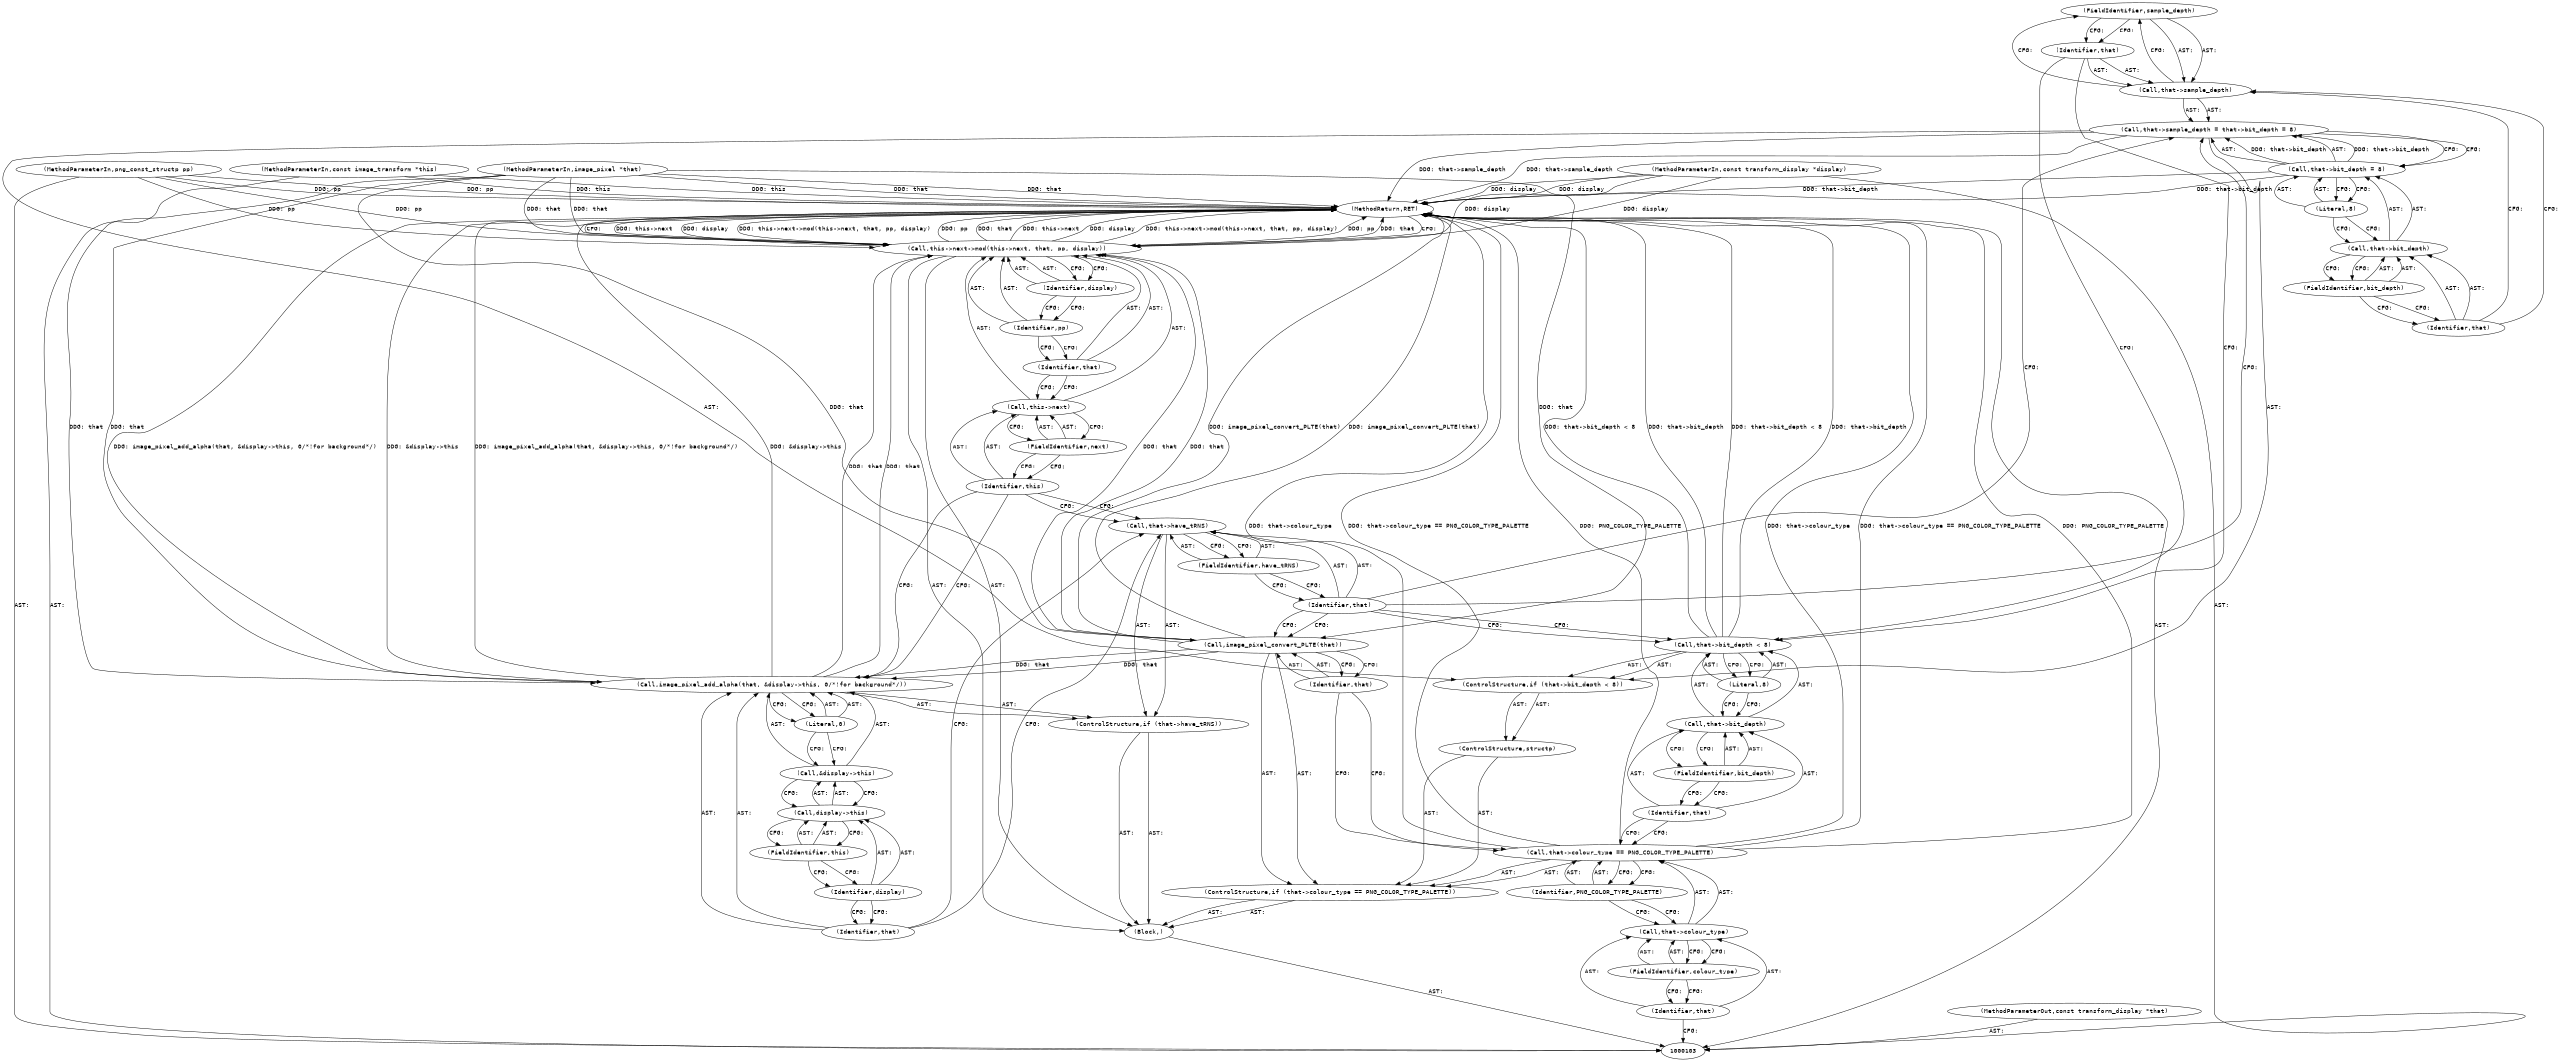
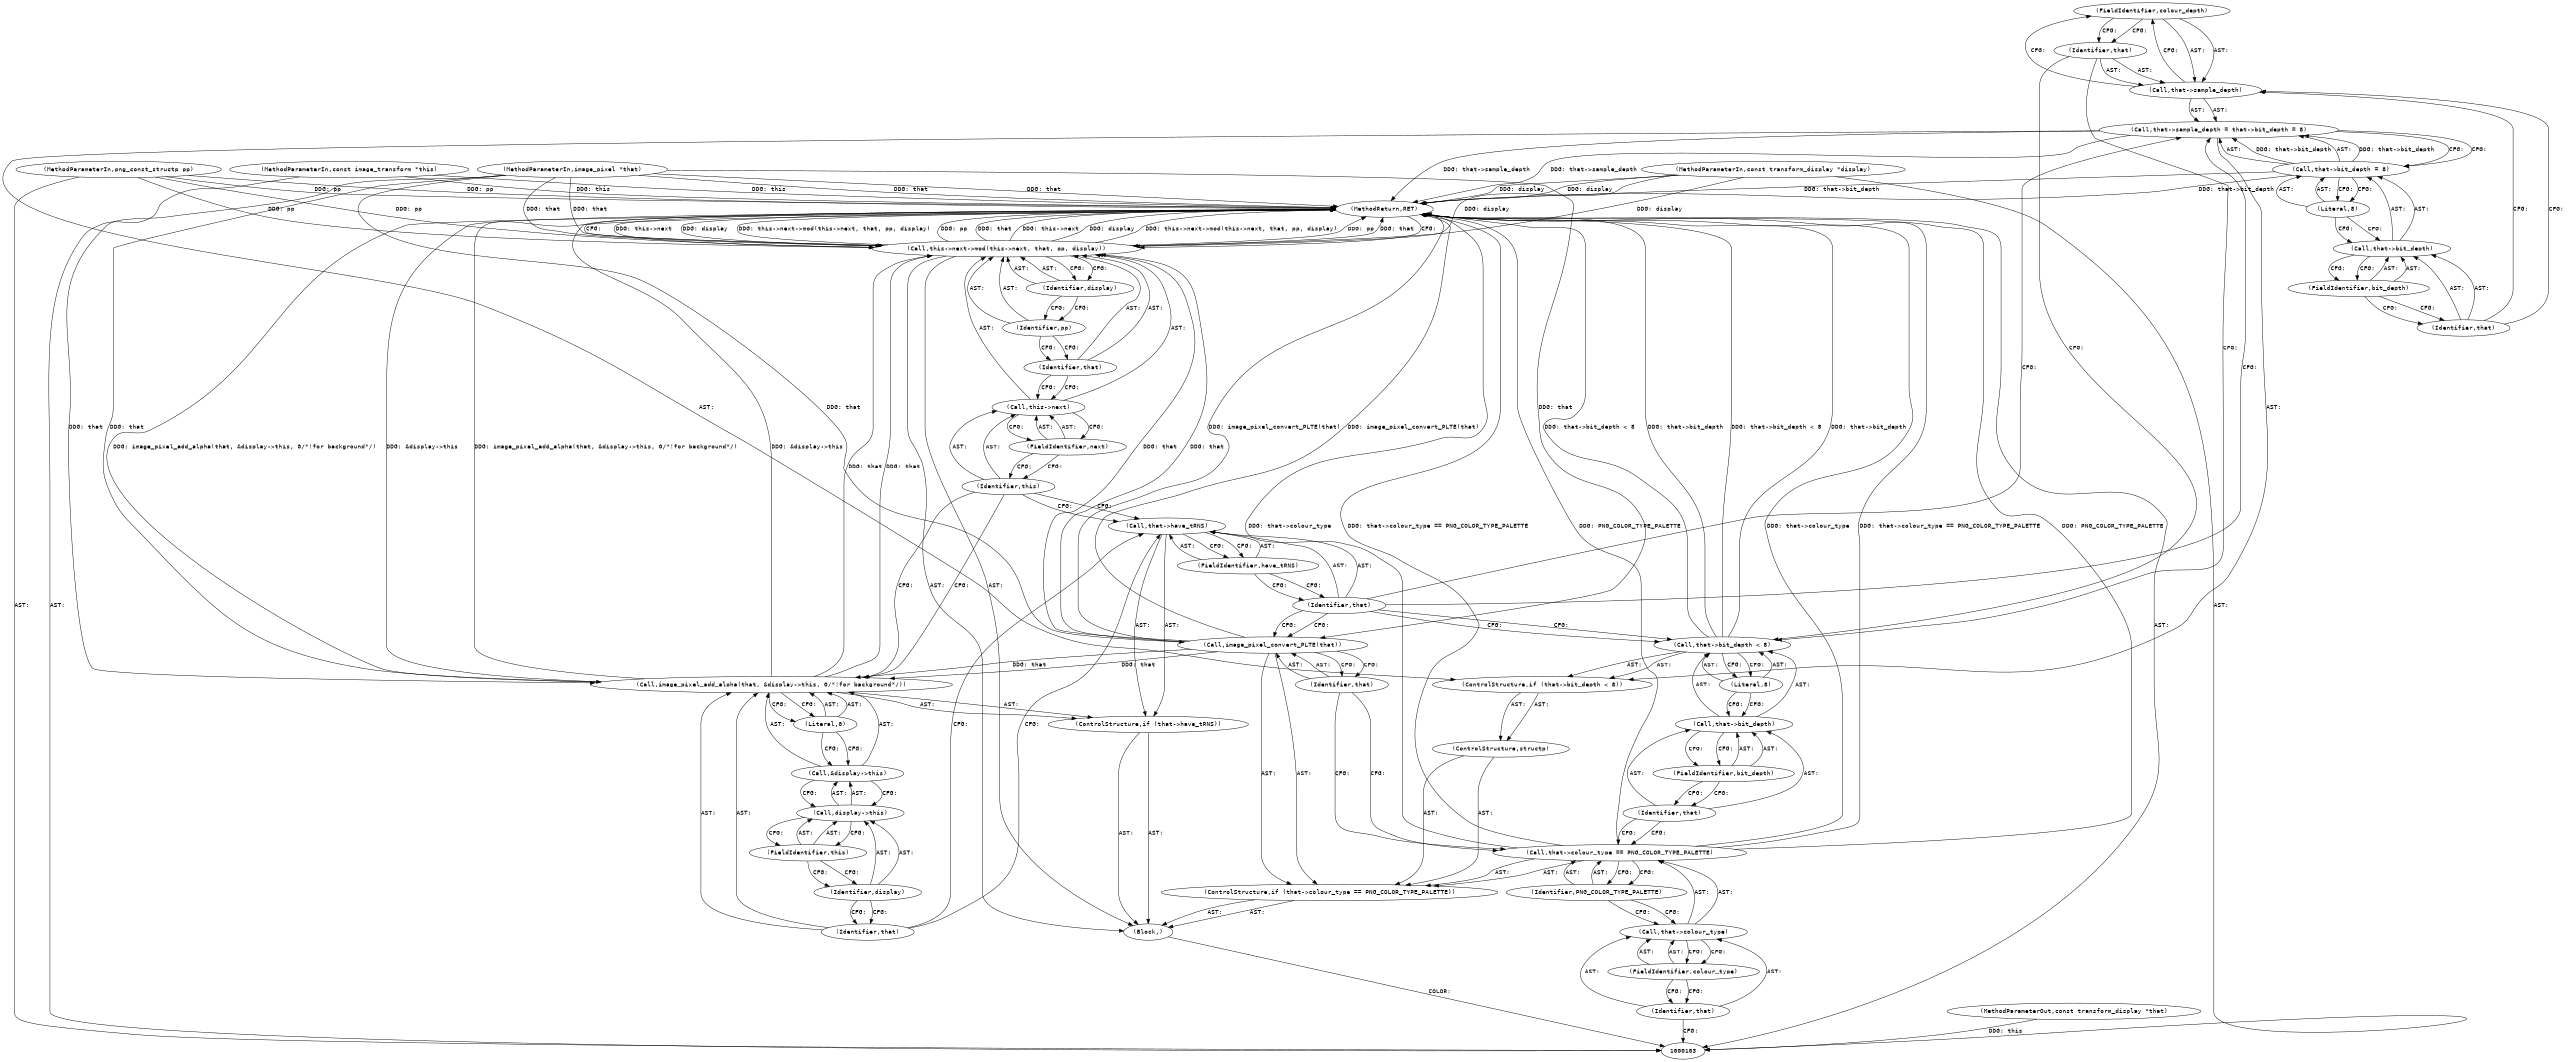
node "(FieldIdentifier,sample_depth)": label "(FieldIdentifier,sample_depth)" -> "(FieldIdentifier,colour_depth)"
edge "(Block,)" -> "1000103": label "AST: " -> "COLOR: "
edge "(MethodParameterOut,const transform_display *that)" -> "1000103": label "AST: " -> "DDG: this"
